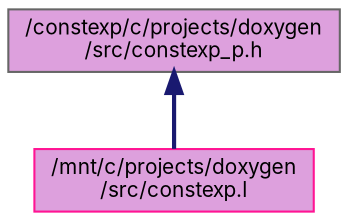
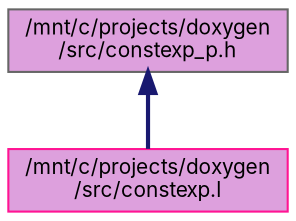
node "/constexp/c/projects/doxygen /src/constexp_p.h": label "/constexp/c/projects/doxygen /src/constexp_p.h" -> "/mnt/c/projects/doxygen /src/constexp_p.h"
